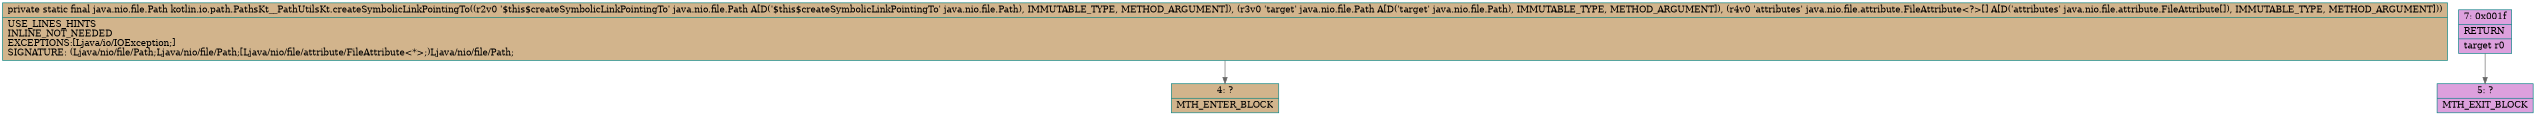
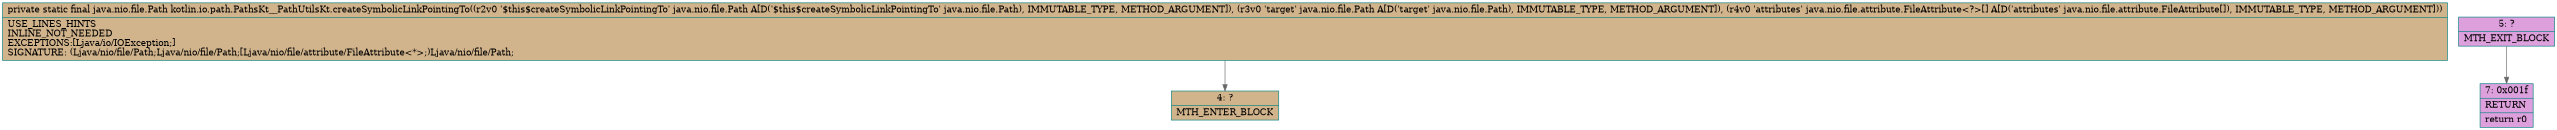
node "7: 0x001f": text "target r0" -> "return r0"
edge "7: 0x001f" -> "5: ?": reversed
